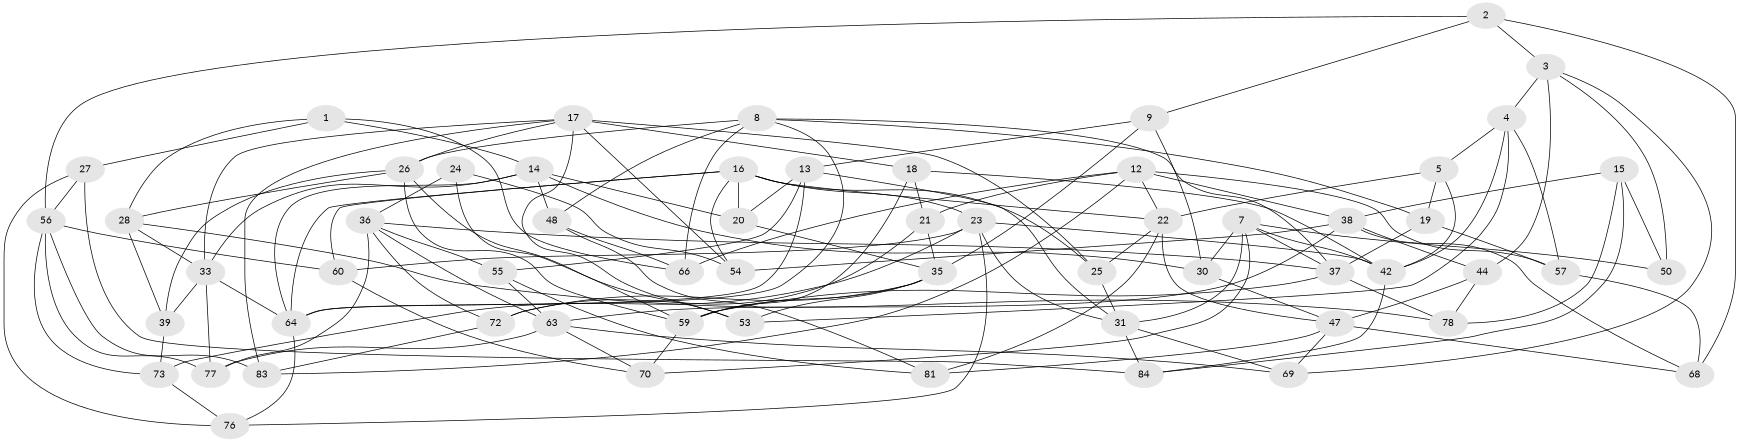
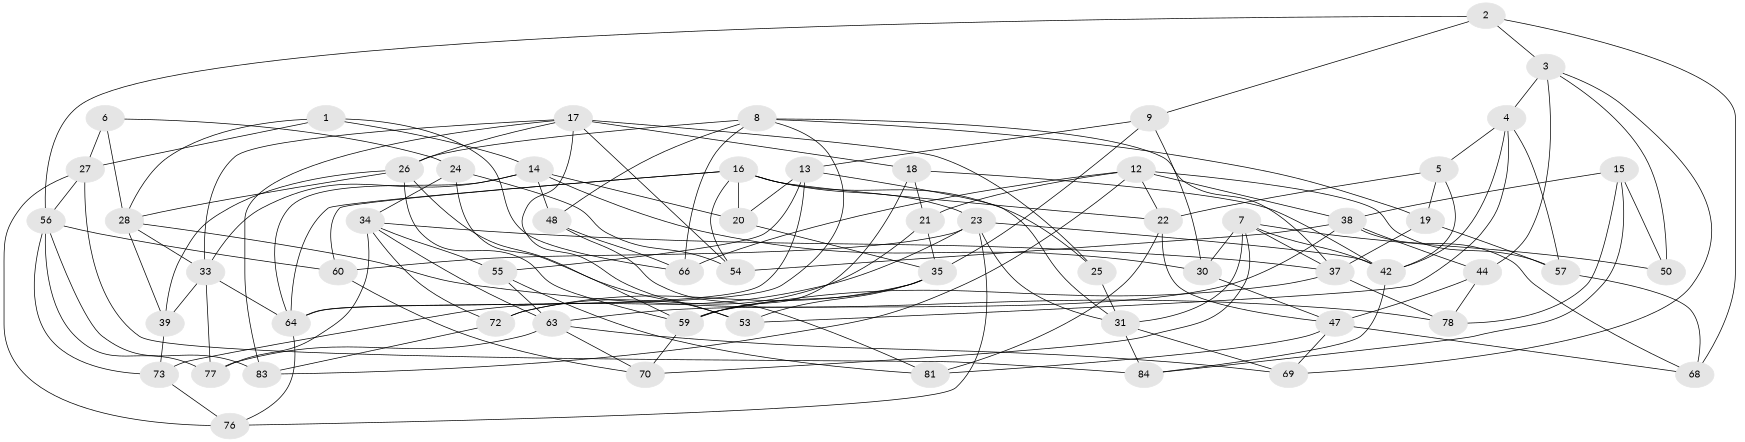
node "6": added
node "36": label "36" -> "34"
edge "22" -- "25": removed
